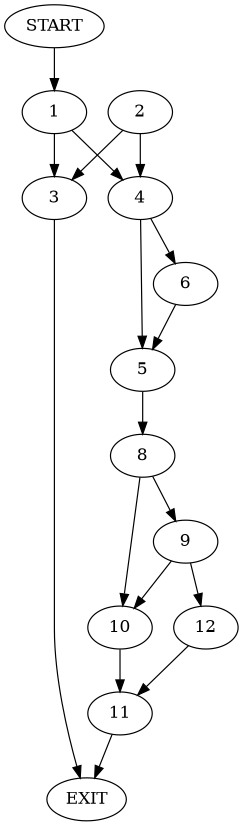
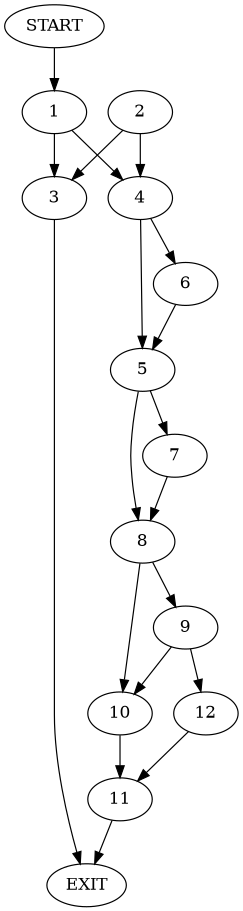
node "7": added
